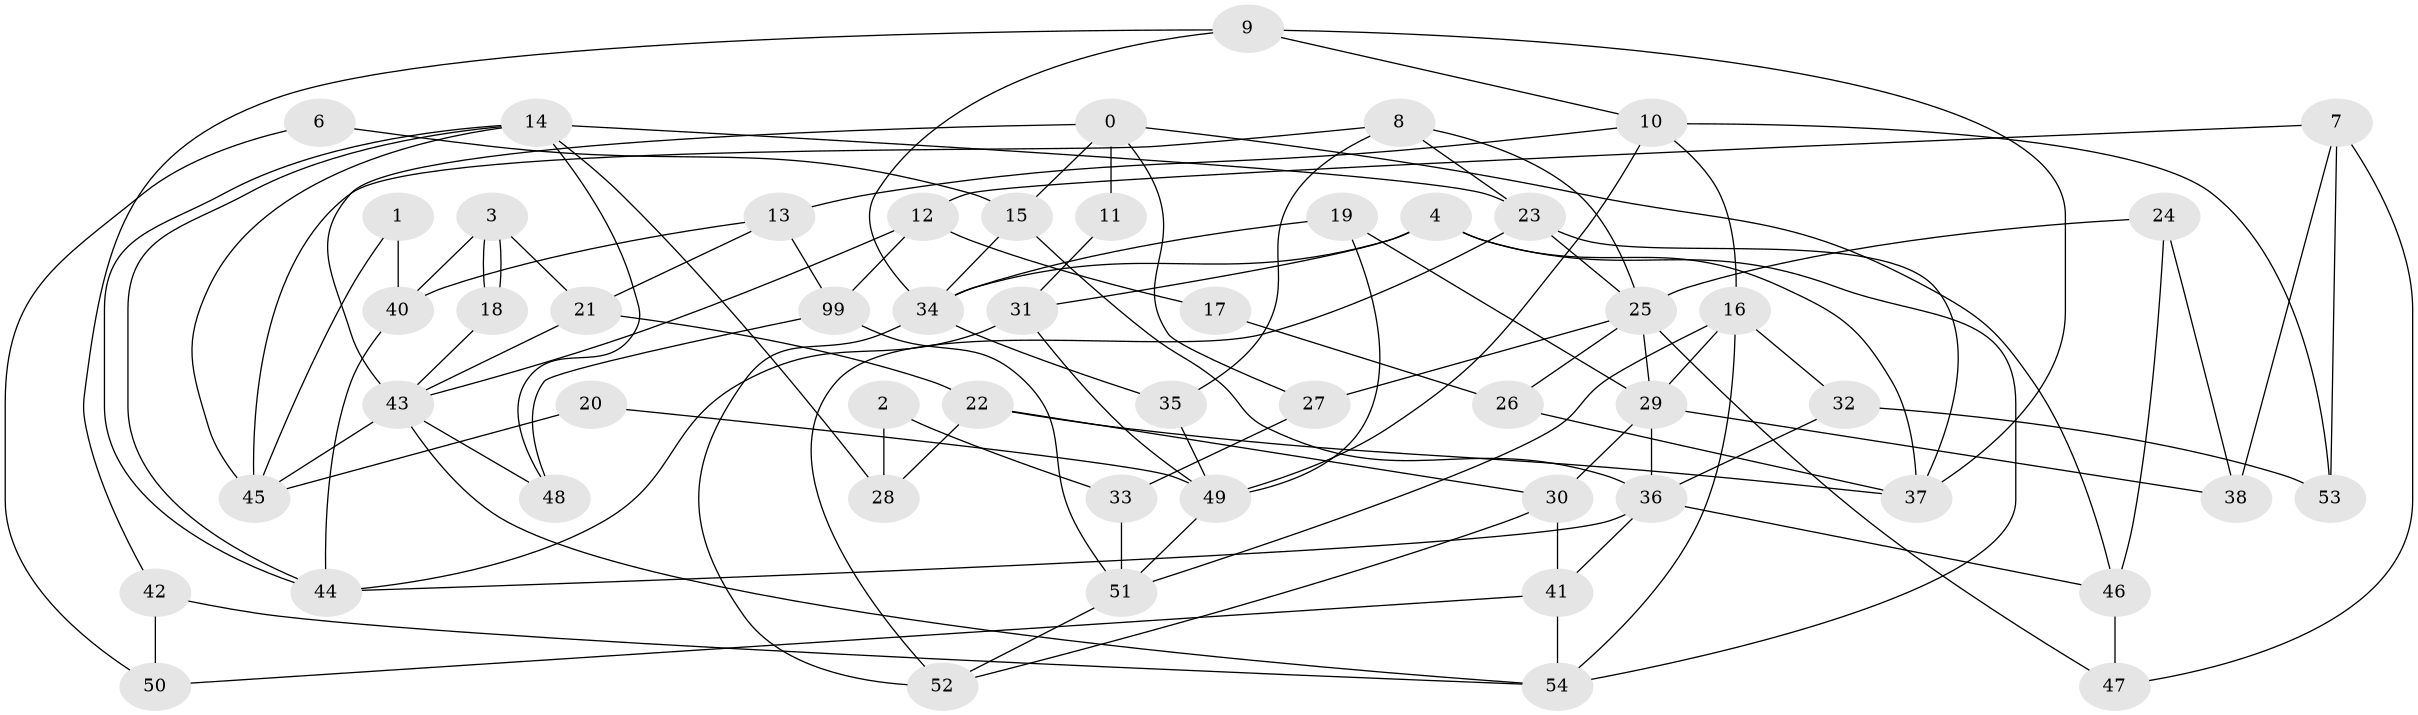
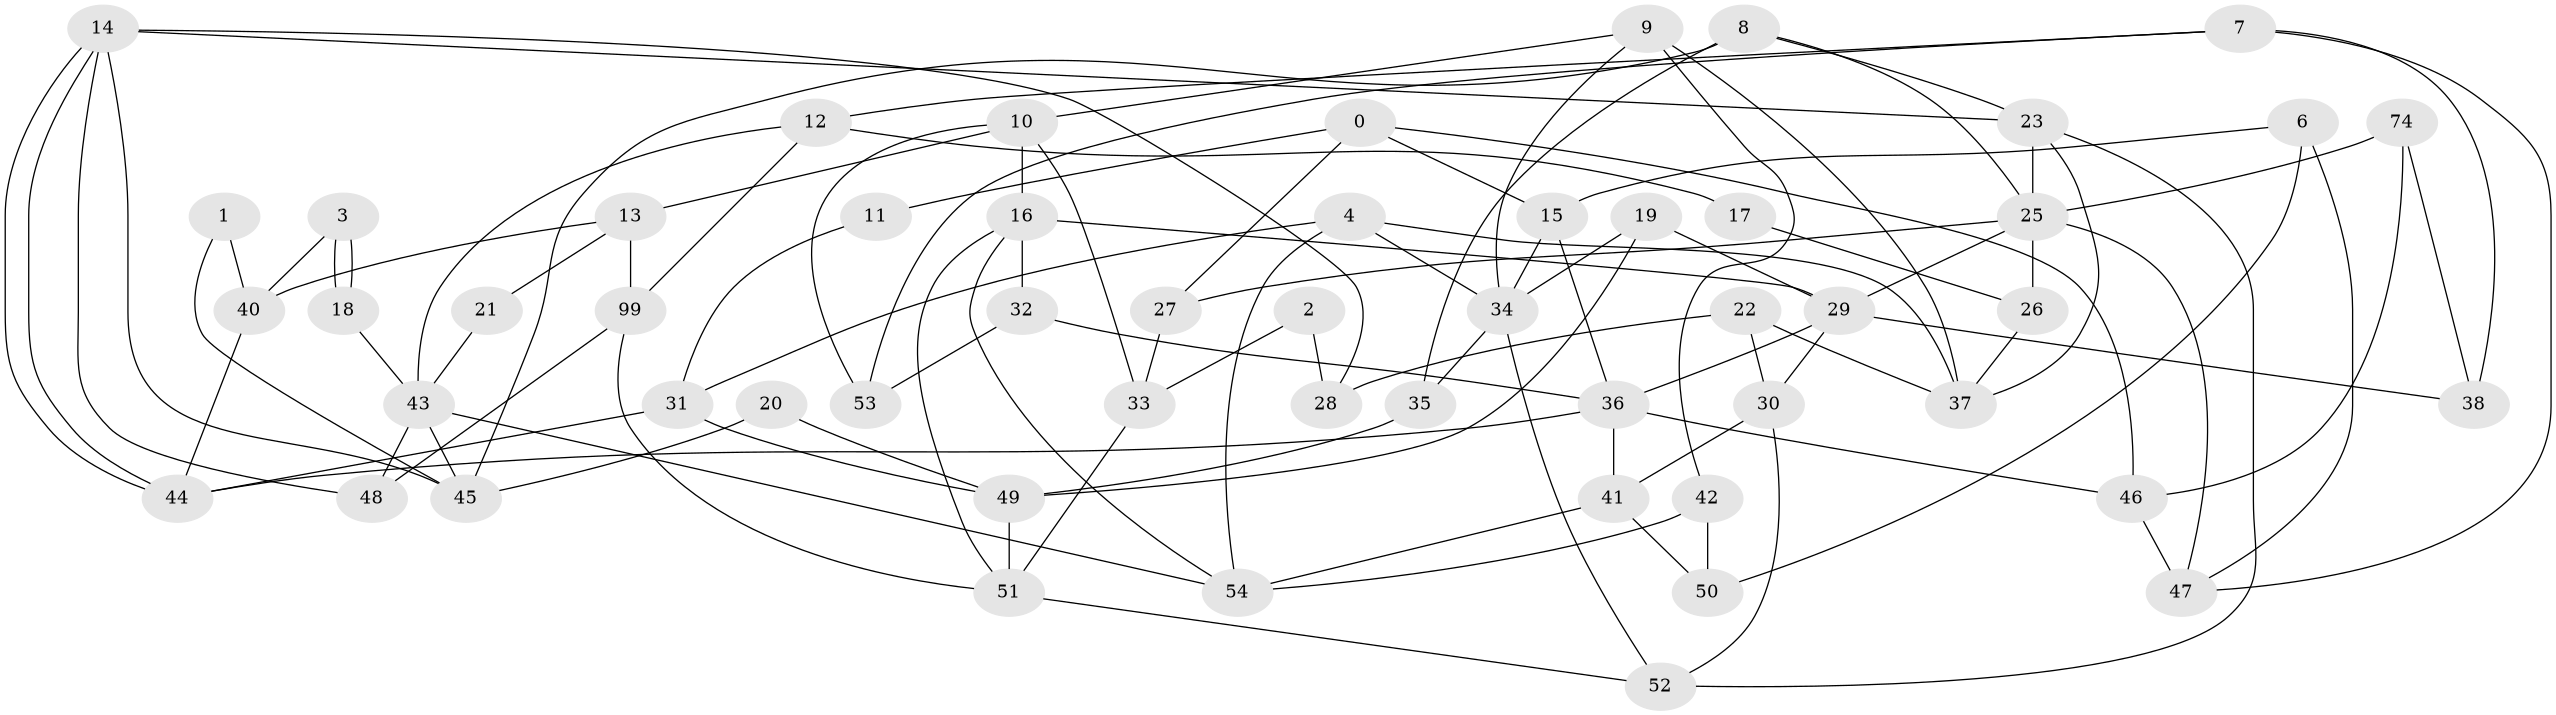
edge "0" -- "43": removed
node "24": label "24" -> "74"
edge "3" -- "21": removed
edge "10" -- "49": now "10" -- "33"
edge "21" -- "22": removed
edge "6" -- "47": added
